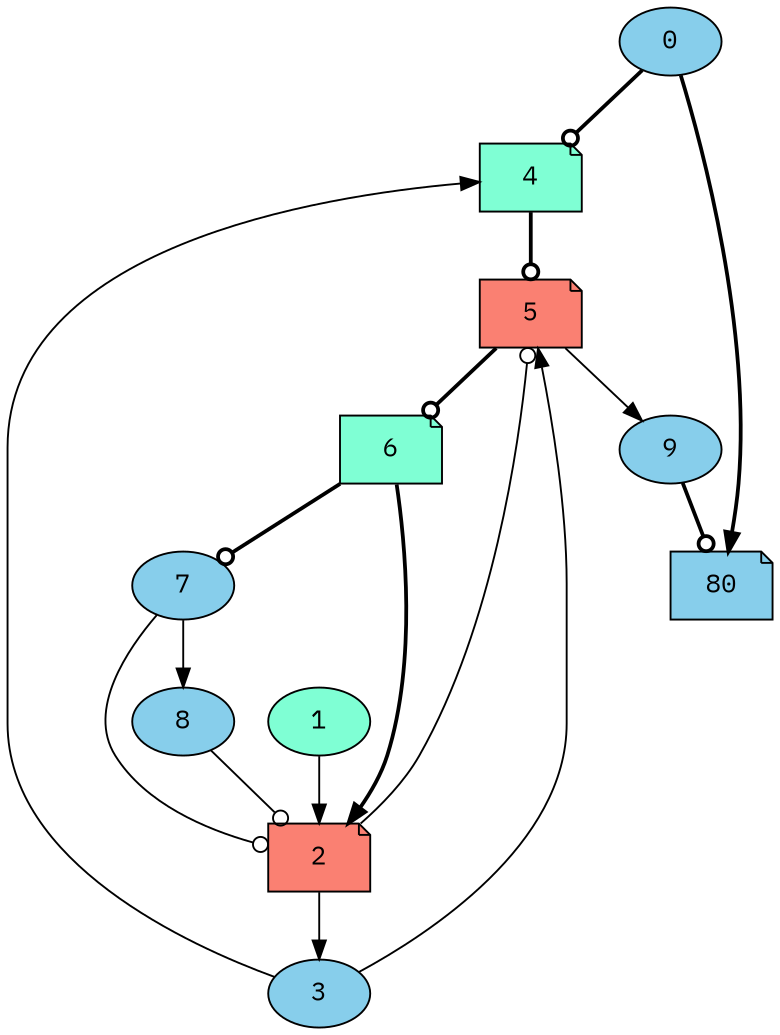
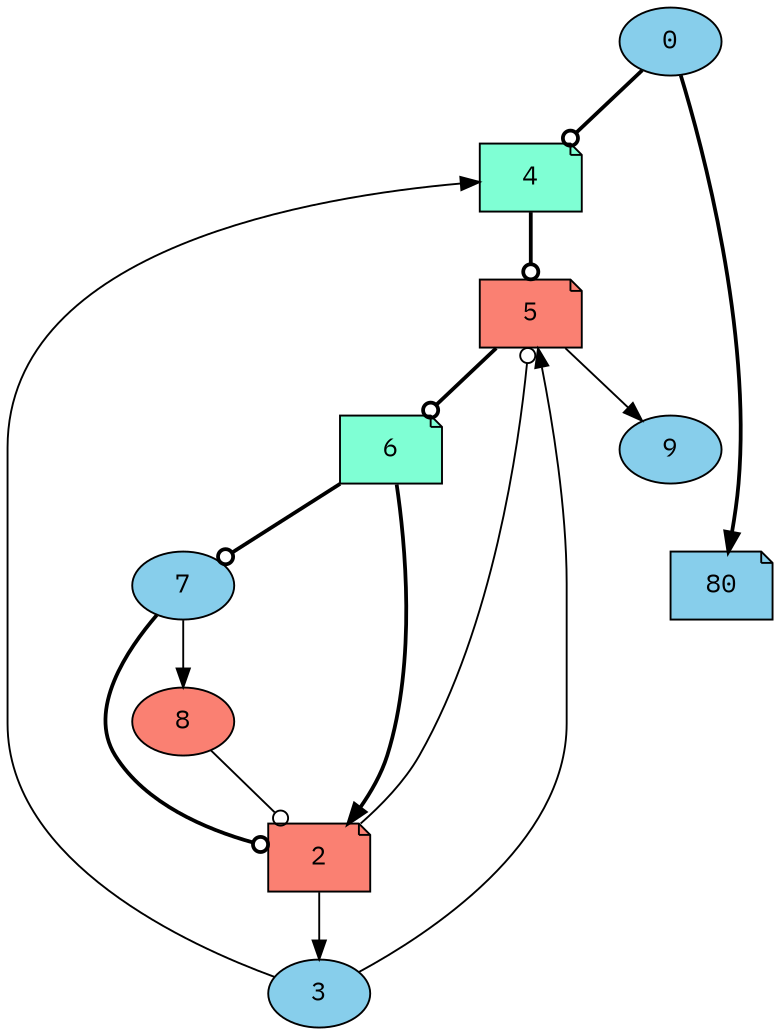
edge "9" -> "80": removed
node "8": fillcolor skyblue -> salmon
node "1": removed
edge "7" -> "2": style solid -> bold
